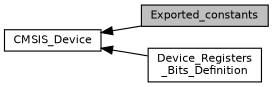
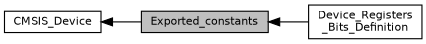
edge "Device_Registers _Bits_Definition" -> "CMSIS_Device": now "Device_Registers _Bits_Definition" -> "Exported_constants"
